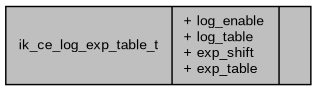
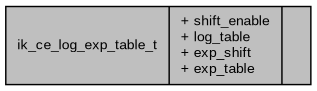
node "ik_ce_log_exp_table_t": text "+ log_enable" -> "+ shift_enable"
